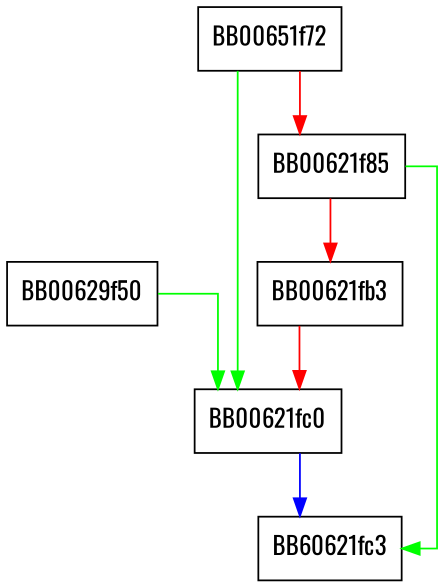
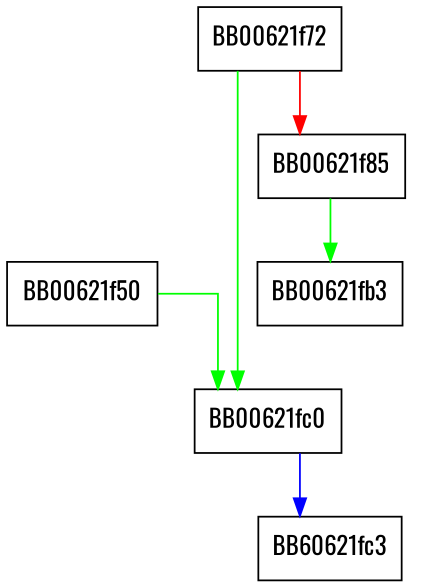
node "BB00651f72": label "BB00651f72" -> "BB00621f72"
edge "BB00621f85" -> "BB00621fb3": color red -> green
node "BB00629f50": label "BB00629f50" -> "BB00621f50"
edge "BB00621fb3" -> "BB00621fc0": removed
edge "BB00621f85" -> "BB60621fc3": removed
